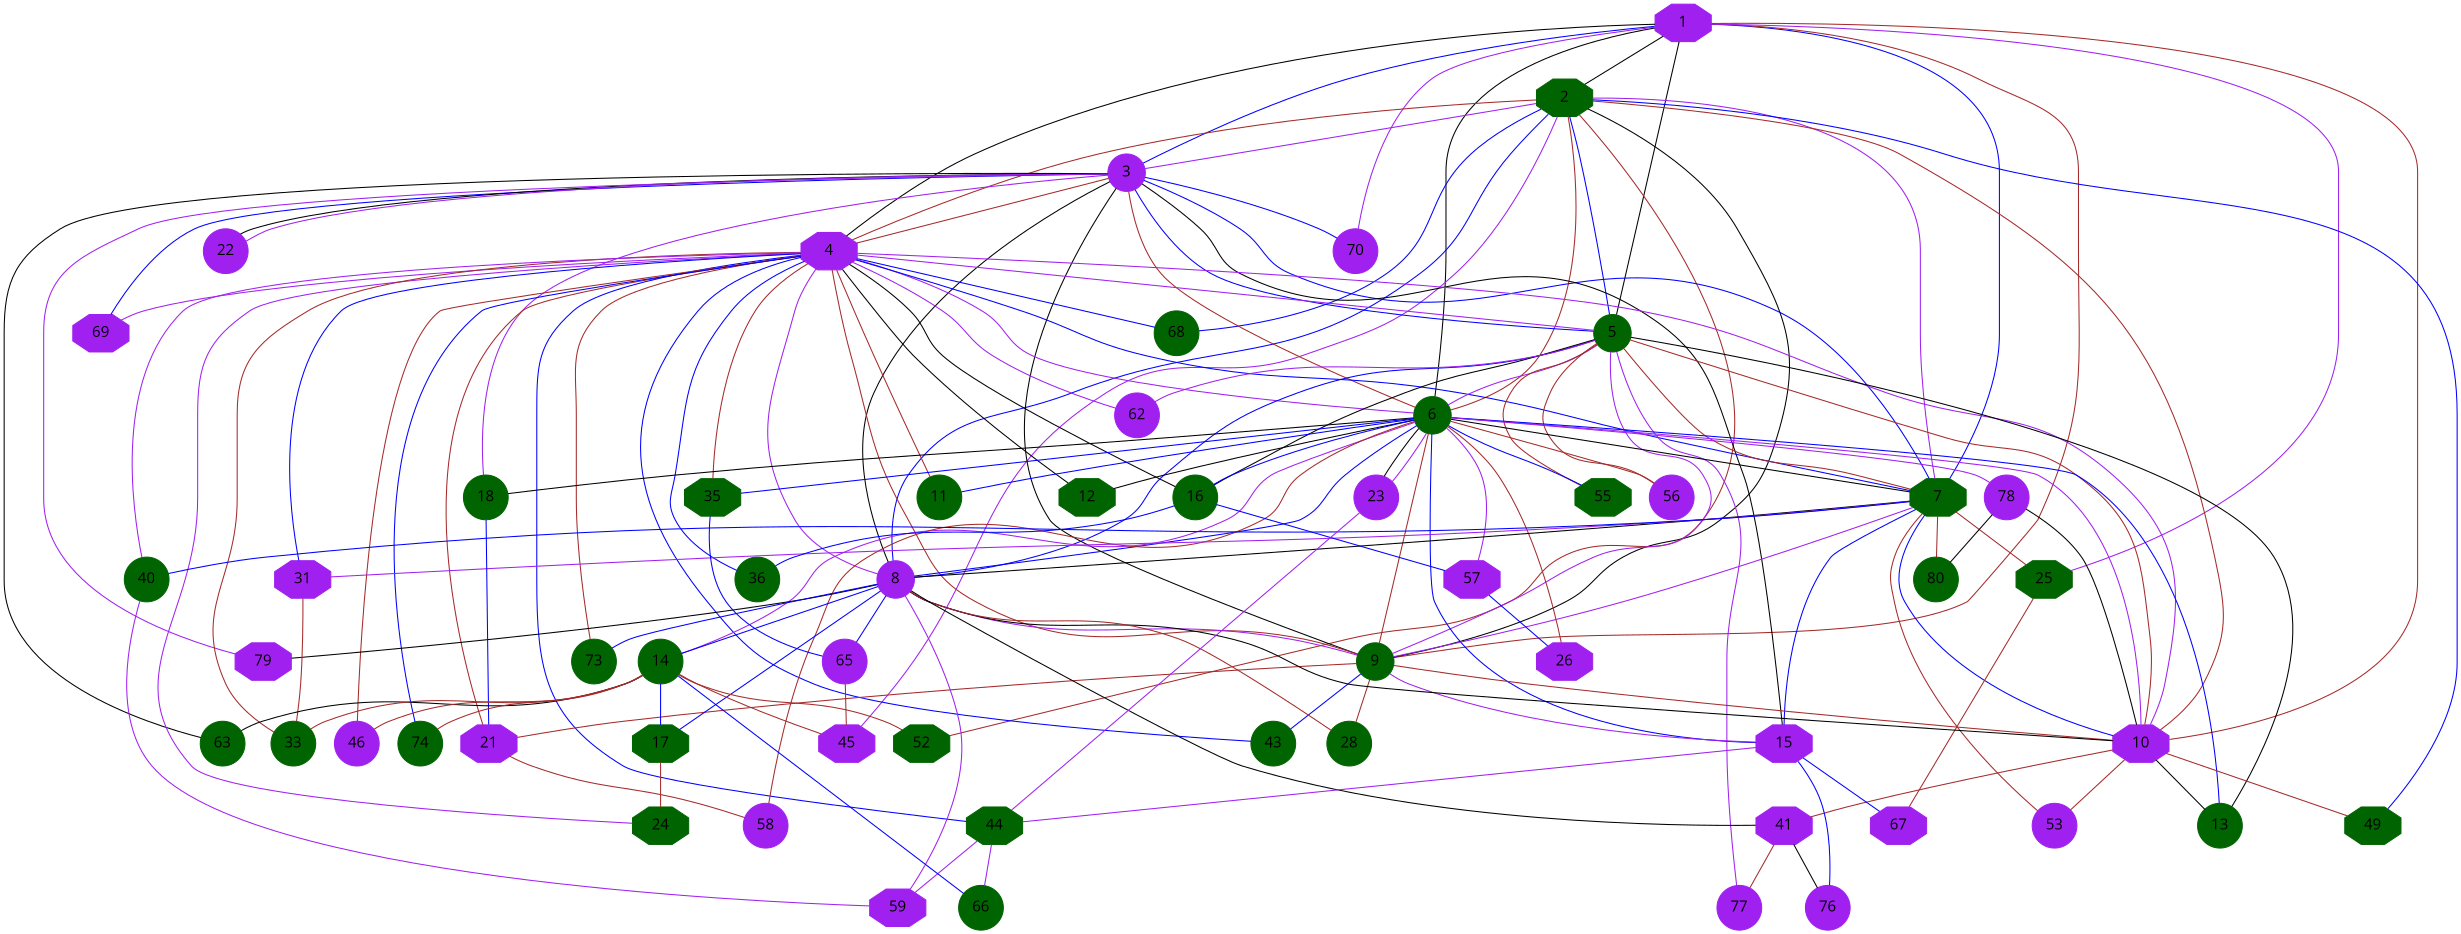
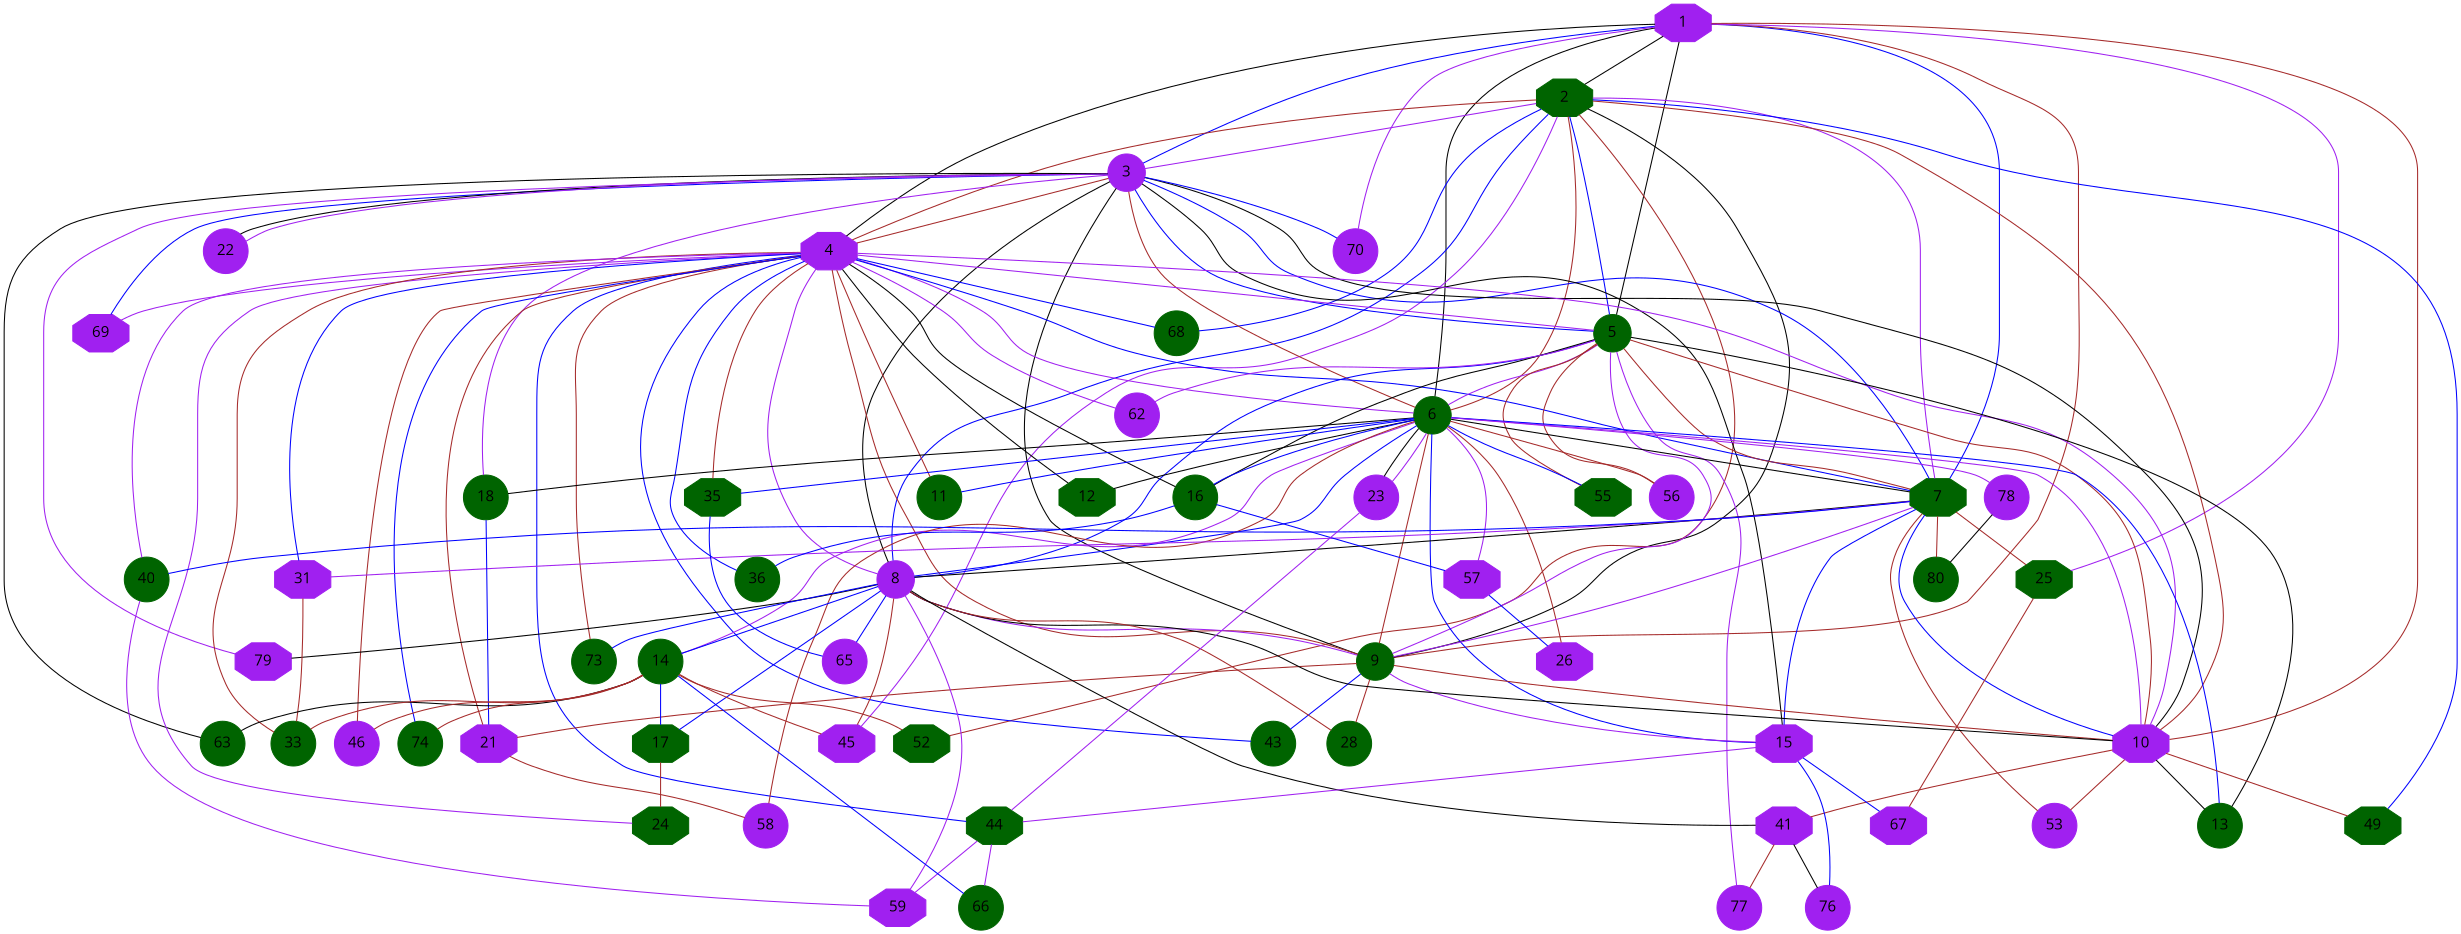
edge "78" -- "10": now "3" -- "10"
edge "65" -- "45": now "8" -- "45"
